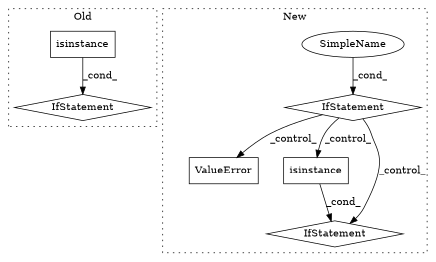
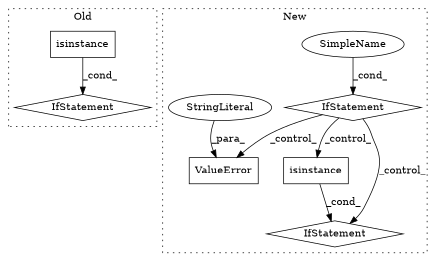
node "StringLiteral": added
